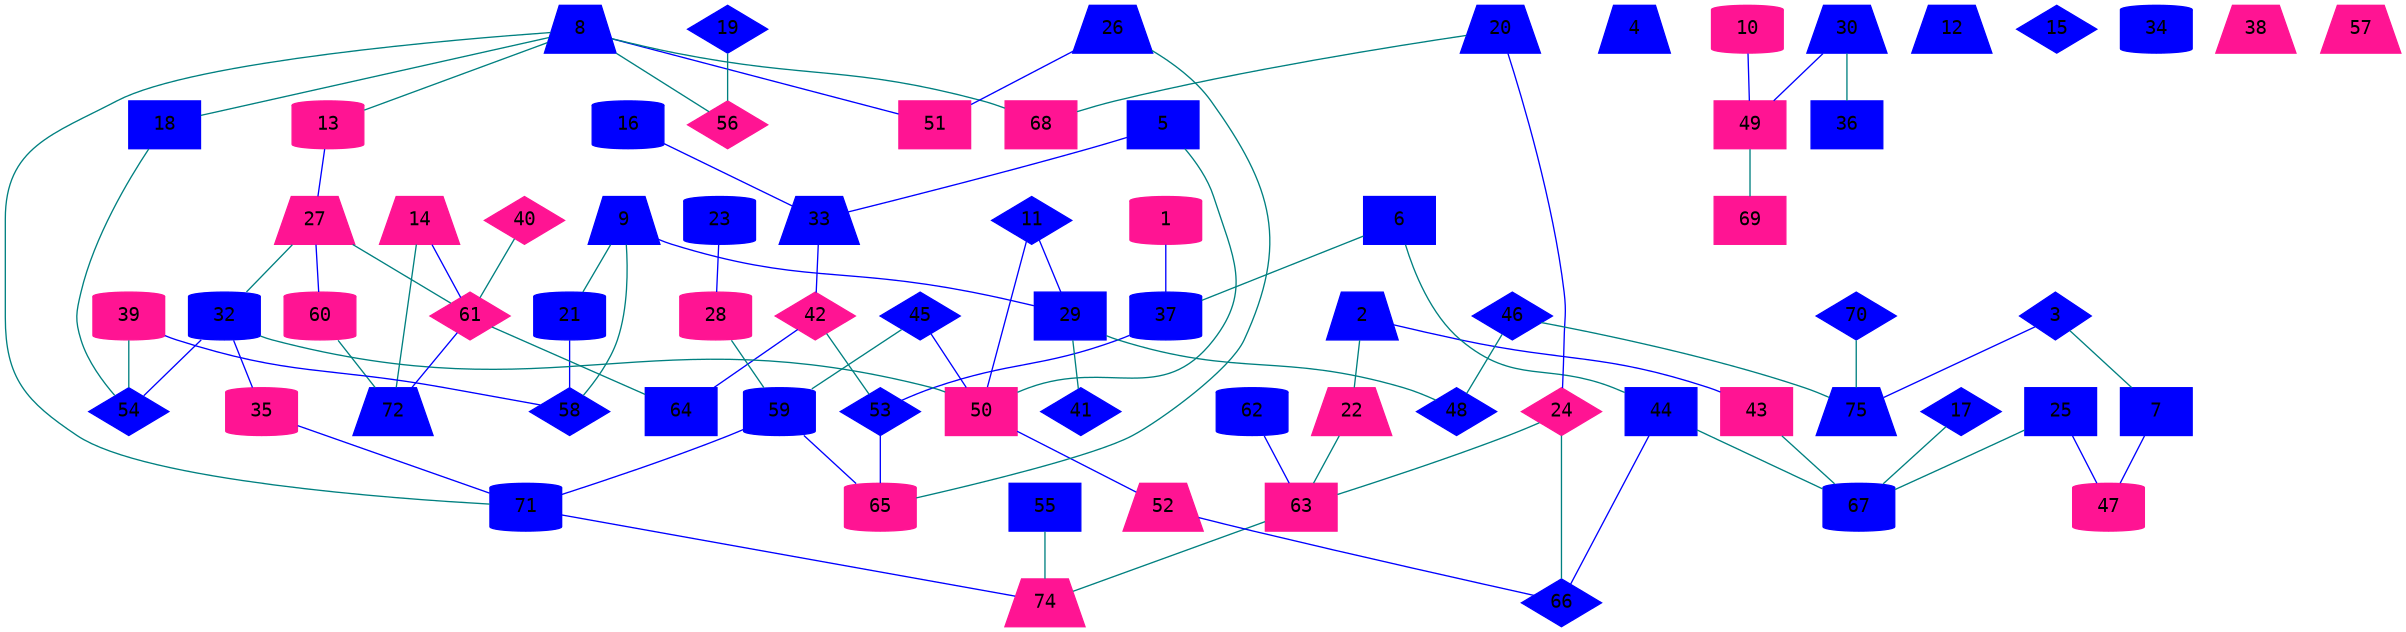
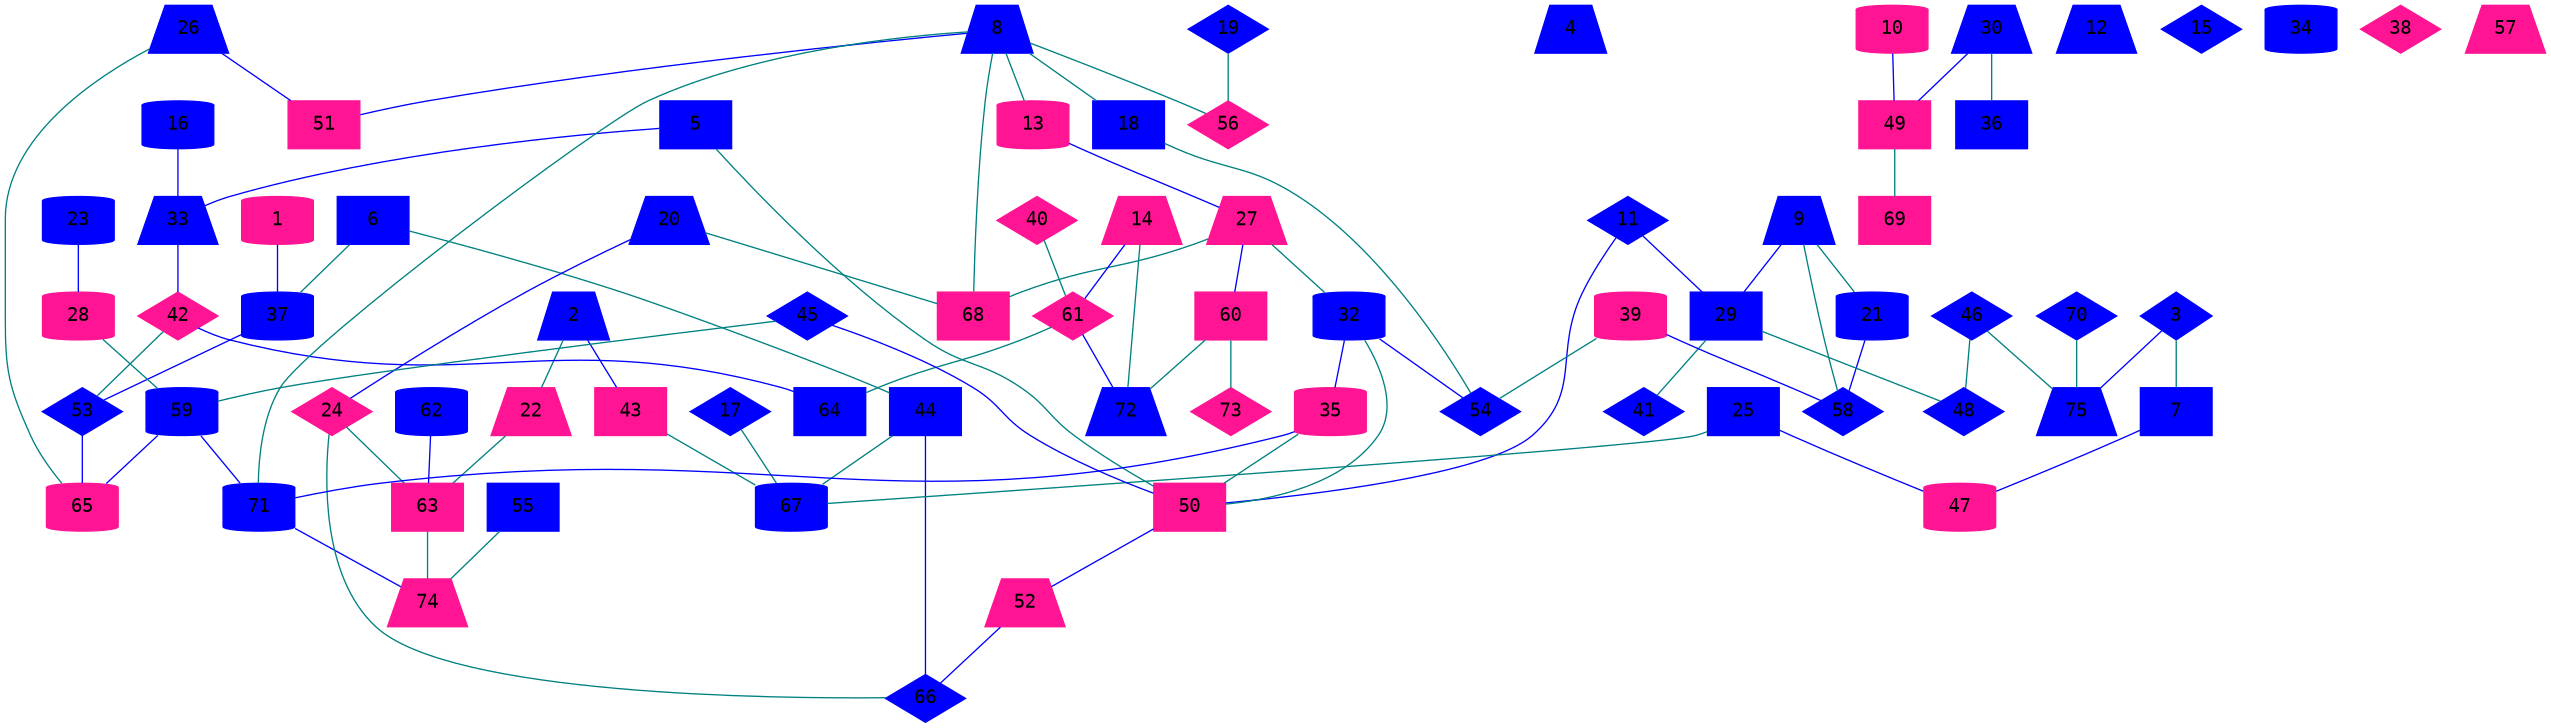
node "38": shape trapezium -> diamond
edge "27" -- "61": now "27" -- "68"
node "60": shape cylinder -> box
node "73": added
edge "35" -- "50": added
